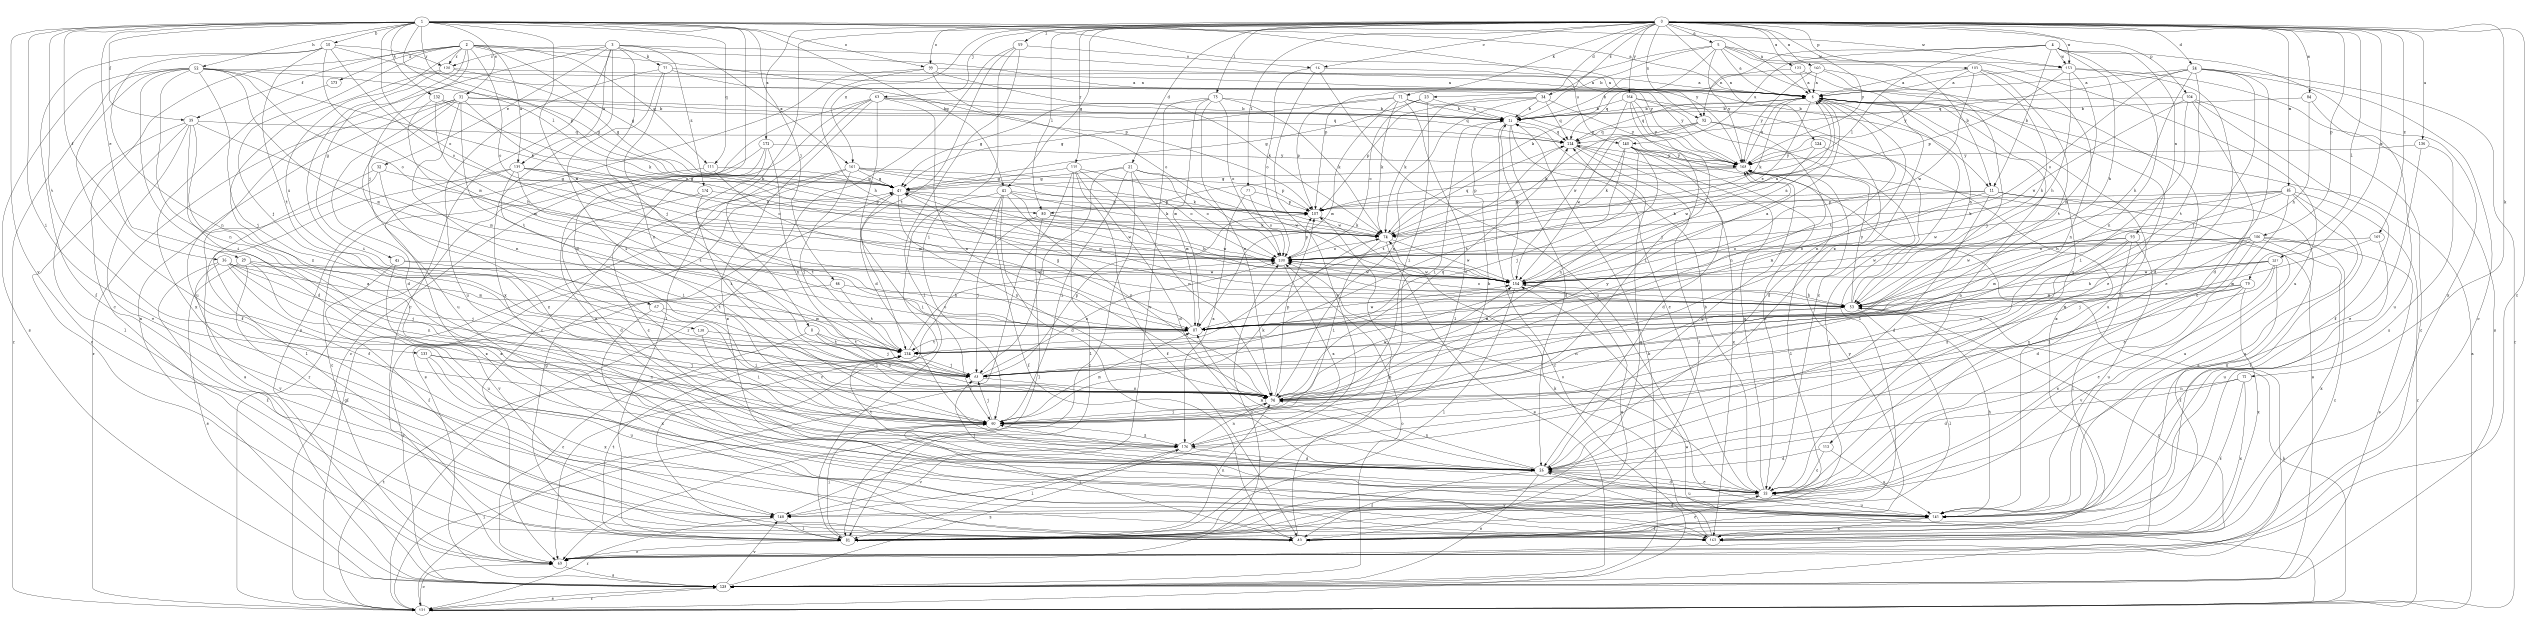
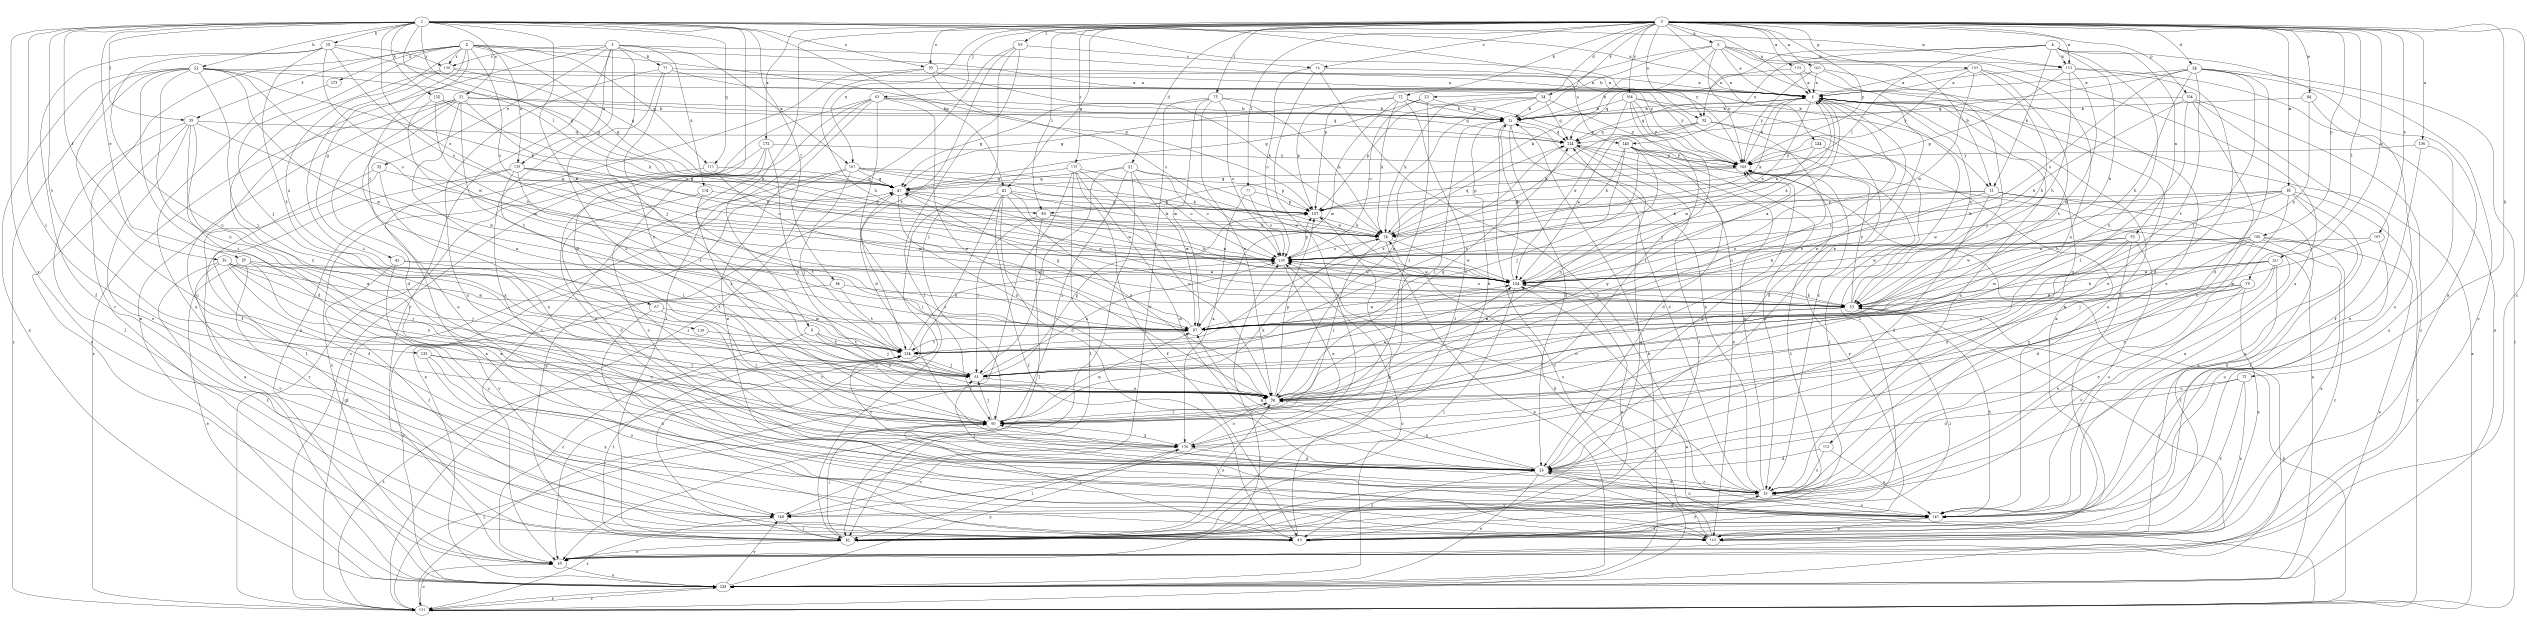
edge "138" -> "60": removed, label "i"
